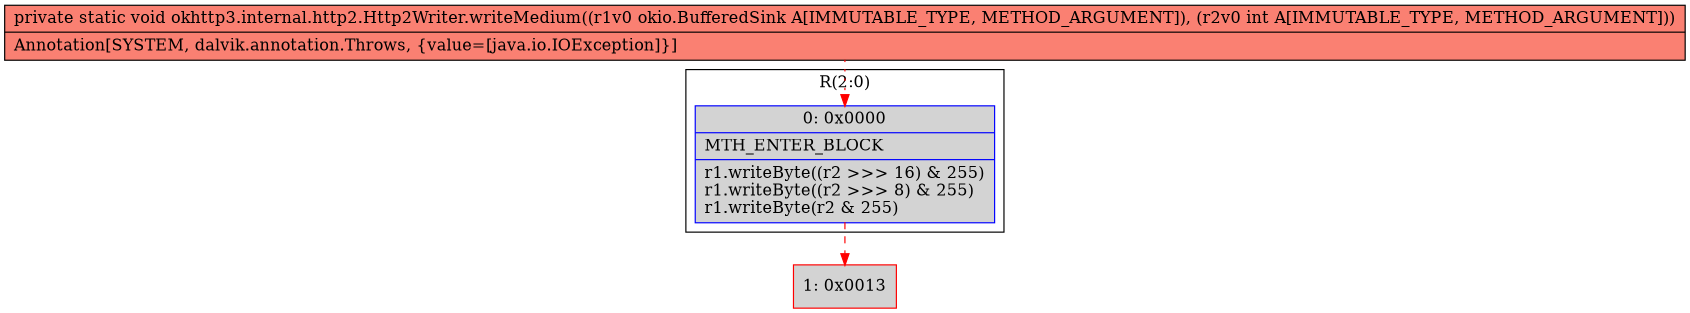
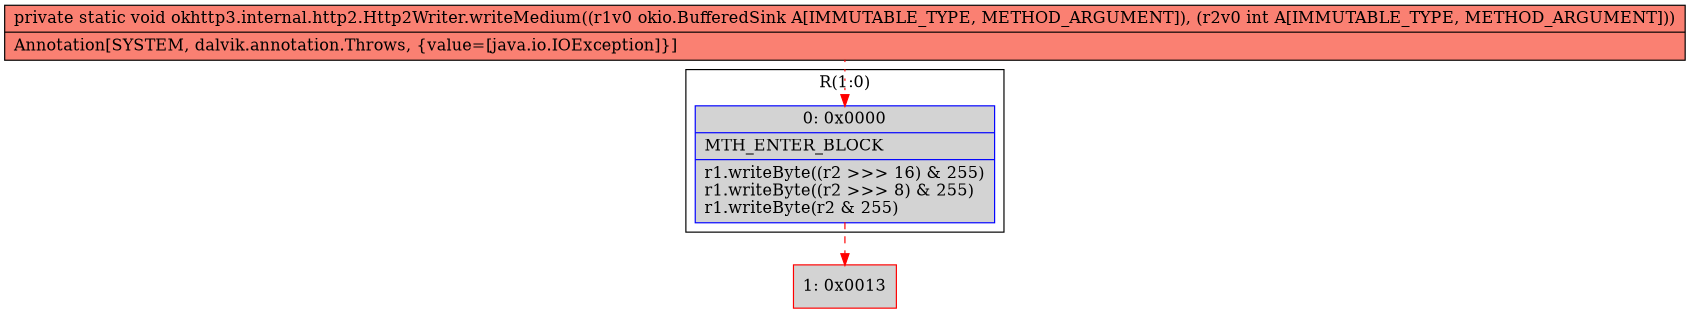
cluster "R(2:0)": label "R(2:0)" -> "R(1:0)"
